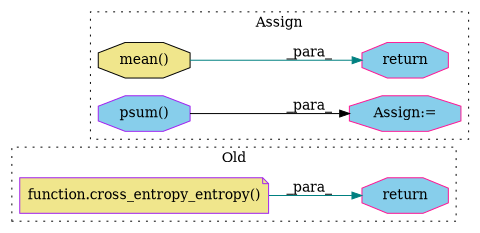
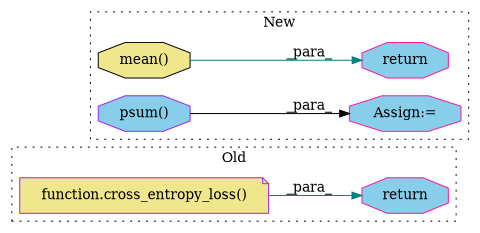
cluster "Assign": label "Assign" -> "New"
node "function.cross_entropy_entropy()": label "function.cross_entropy_entropy()" -> "function.cross_entropy_loss()"
